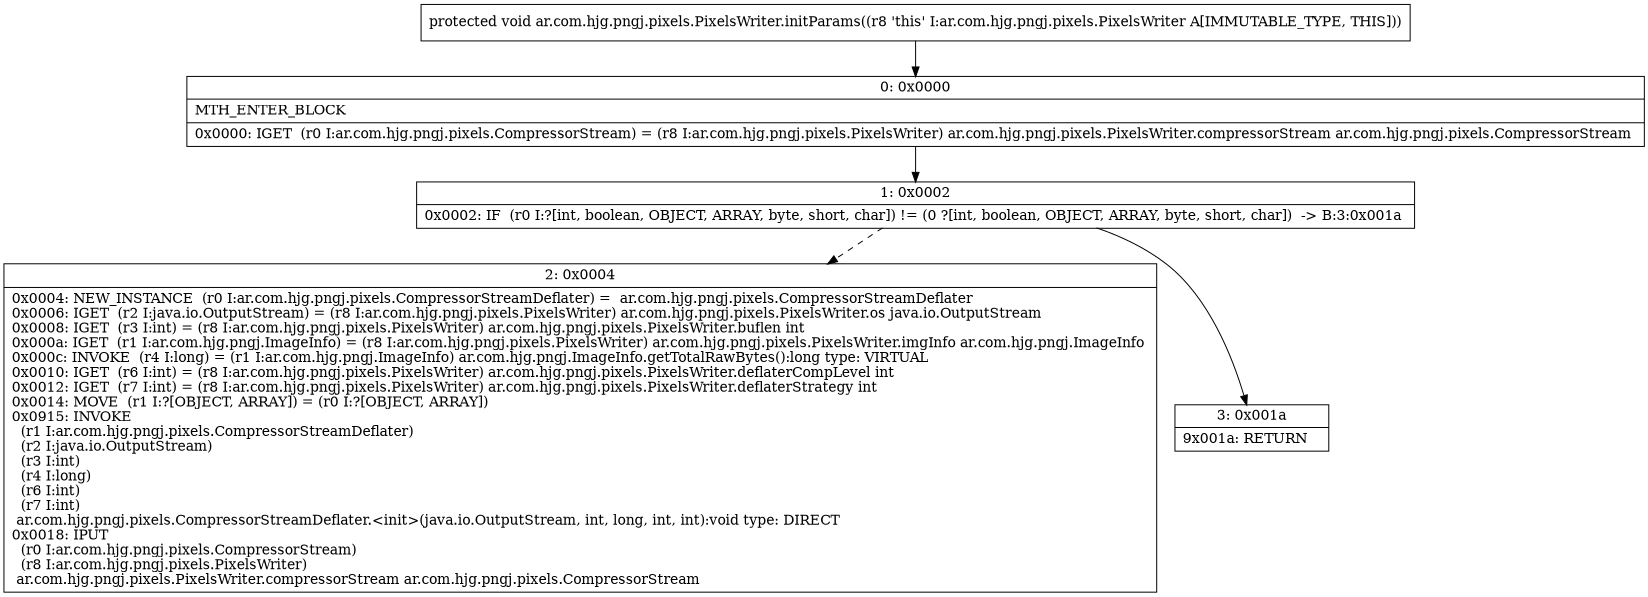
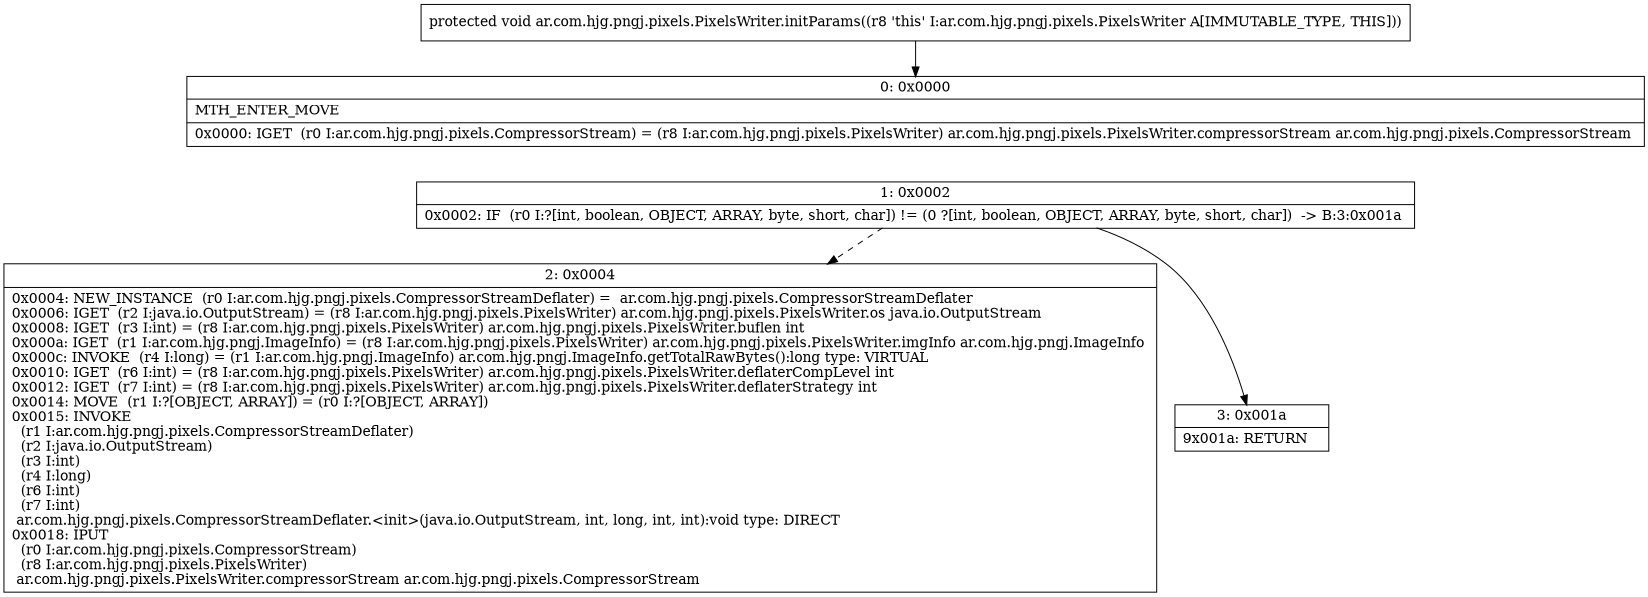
node "0: 0x0000": text "MTH_ENTER_BLOCK" -> "MTH_ENTER_MOVE"
edge "0: 0x0000" -> "1: 0x0002": removed
node "2: 0x0004": text "0x0915: INVOKE" -> "0x0015: INVOKE"
